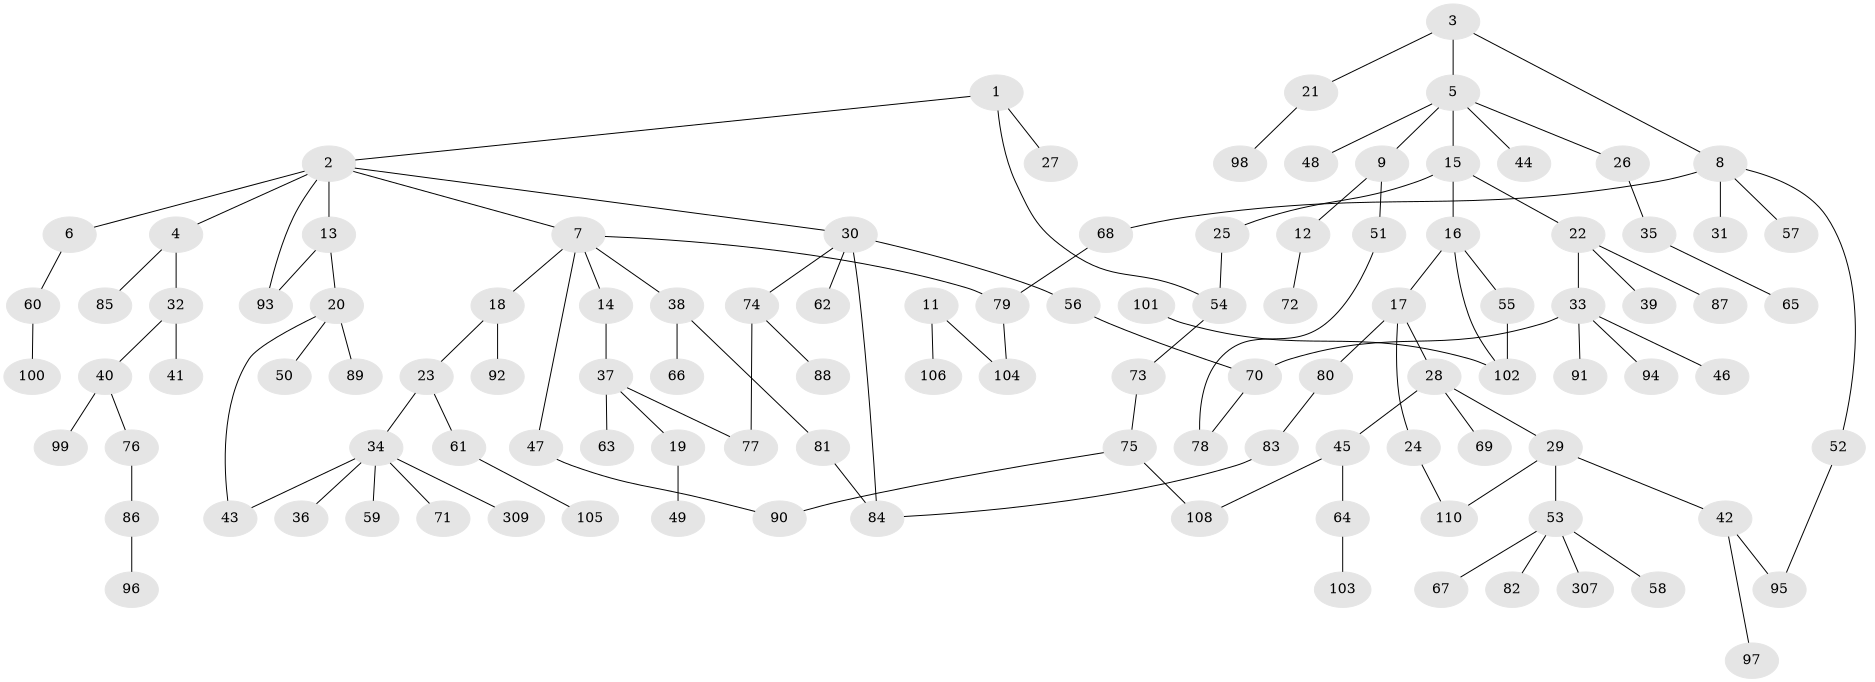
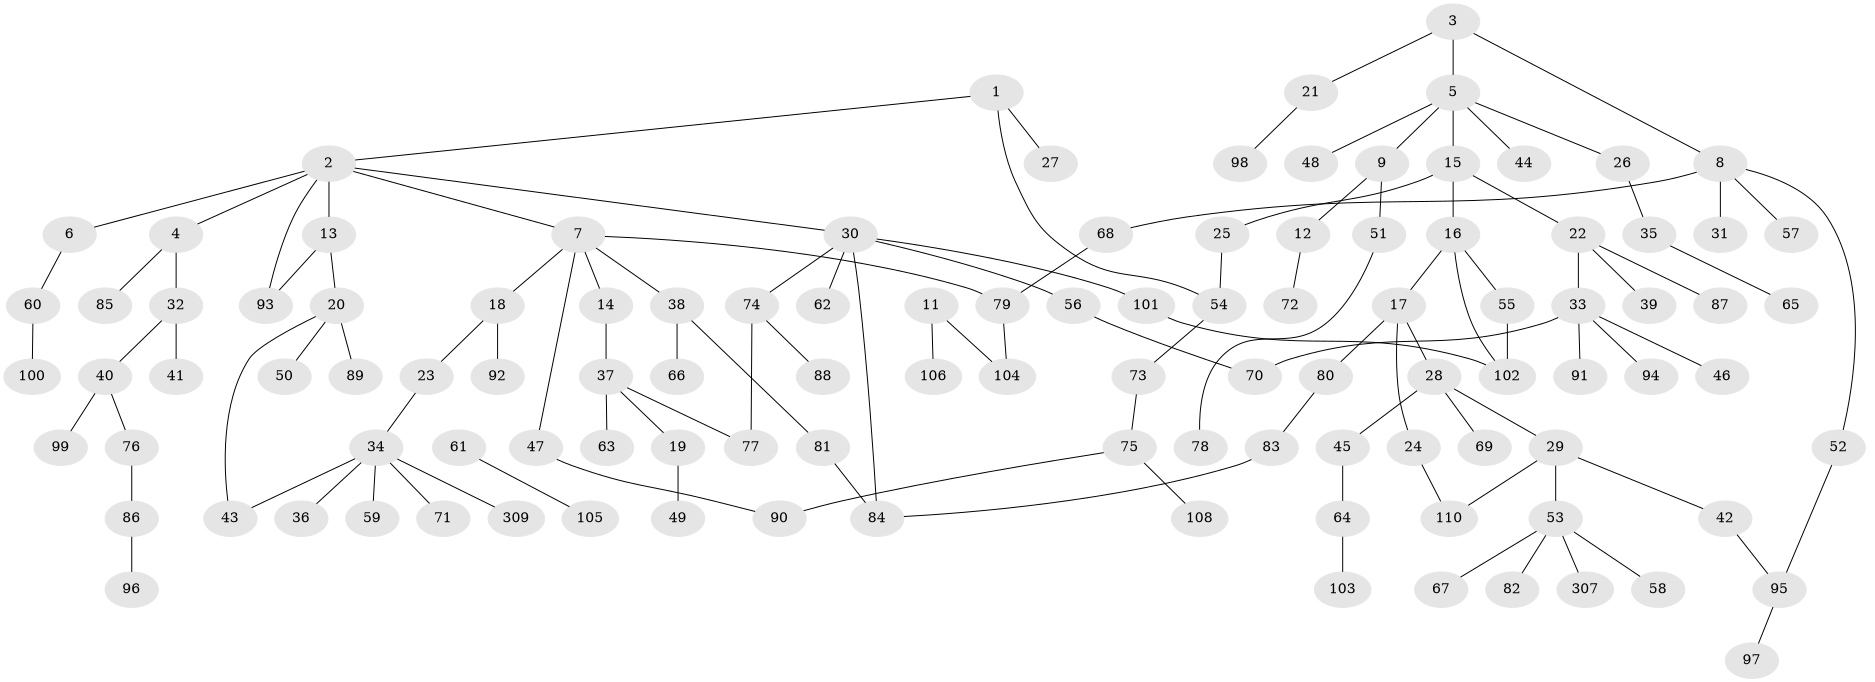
edge "30" -- "101": added
edge "23" -- "61": removed
edge "70" -- "78": removed
edge "45" -- "108": removed
edge "42" -- "97": now "95" -- "97"
